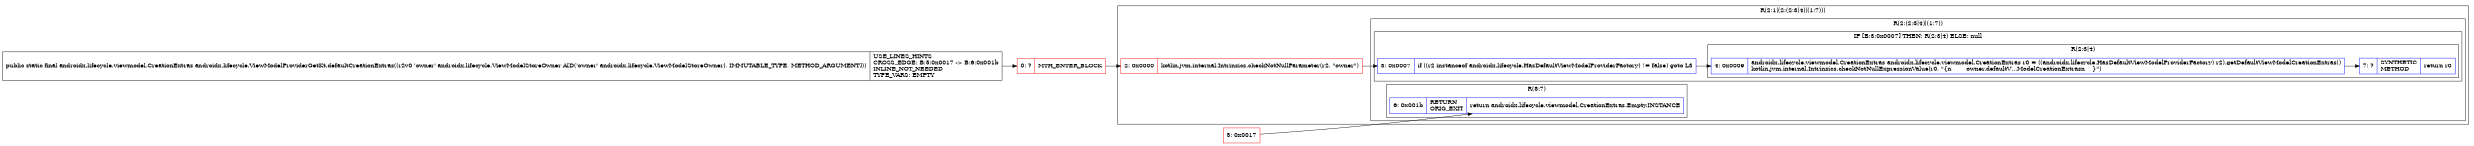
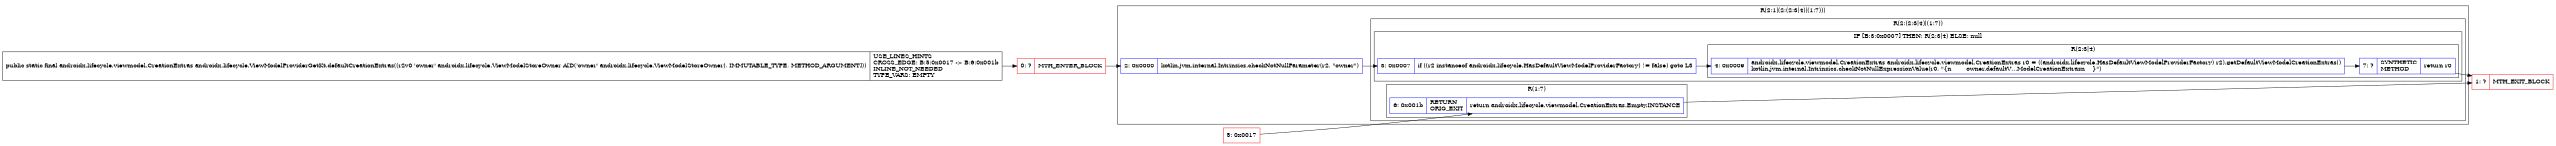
node "2: 0x0000": color red -> blue
node "1: ?": added
cluster "R(8:7)": label "R(8:7)" -> "R(1:7)"
